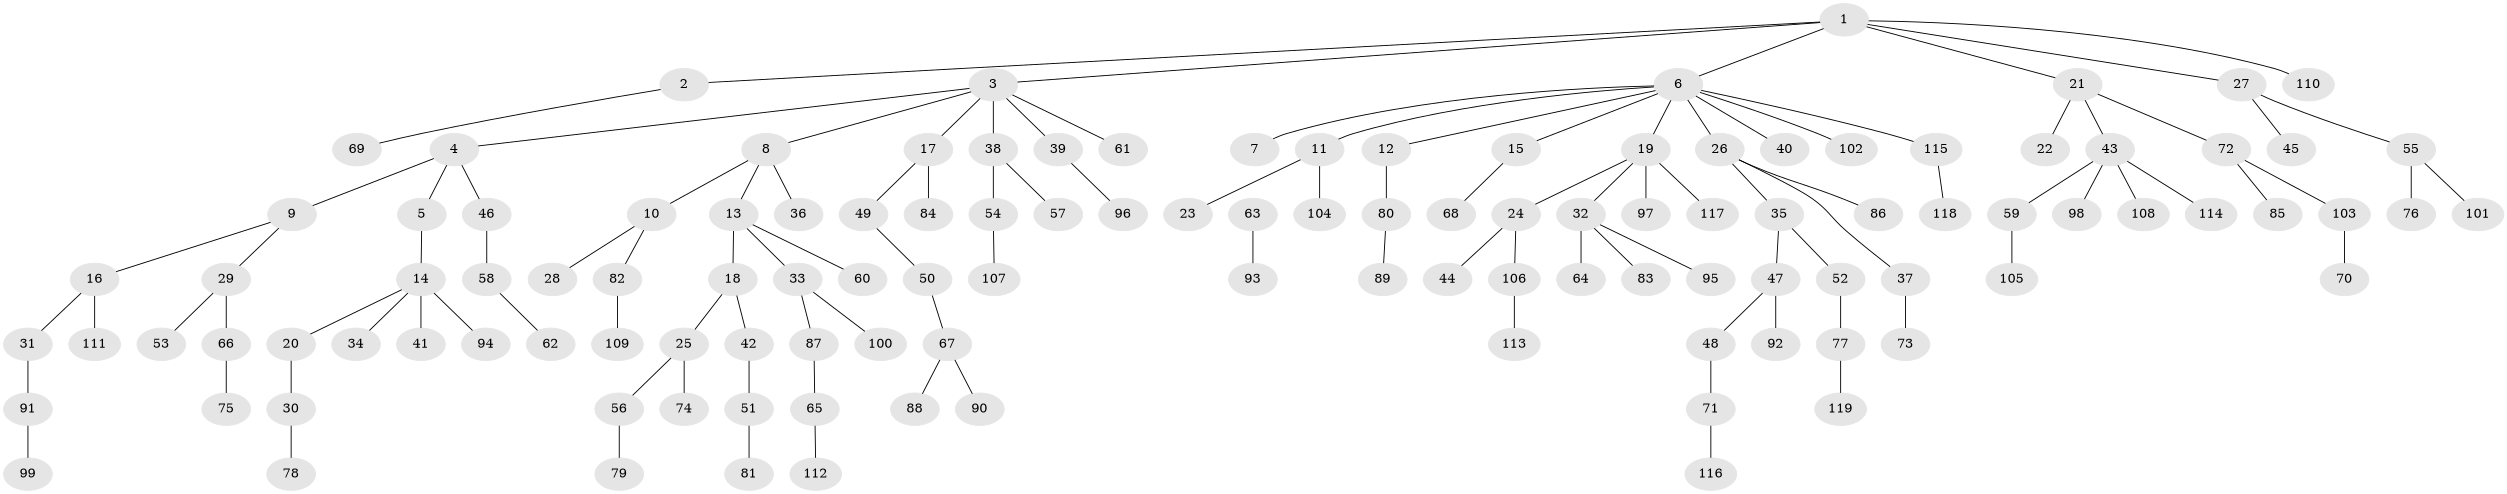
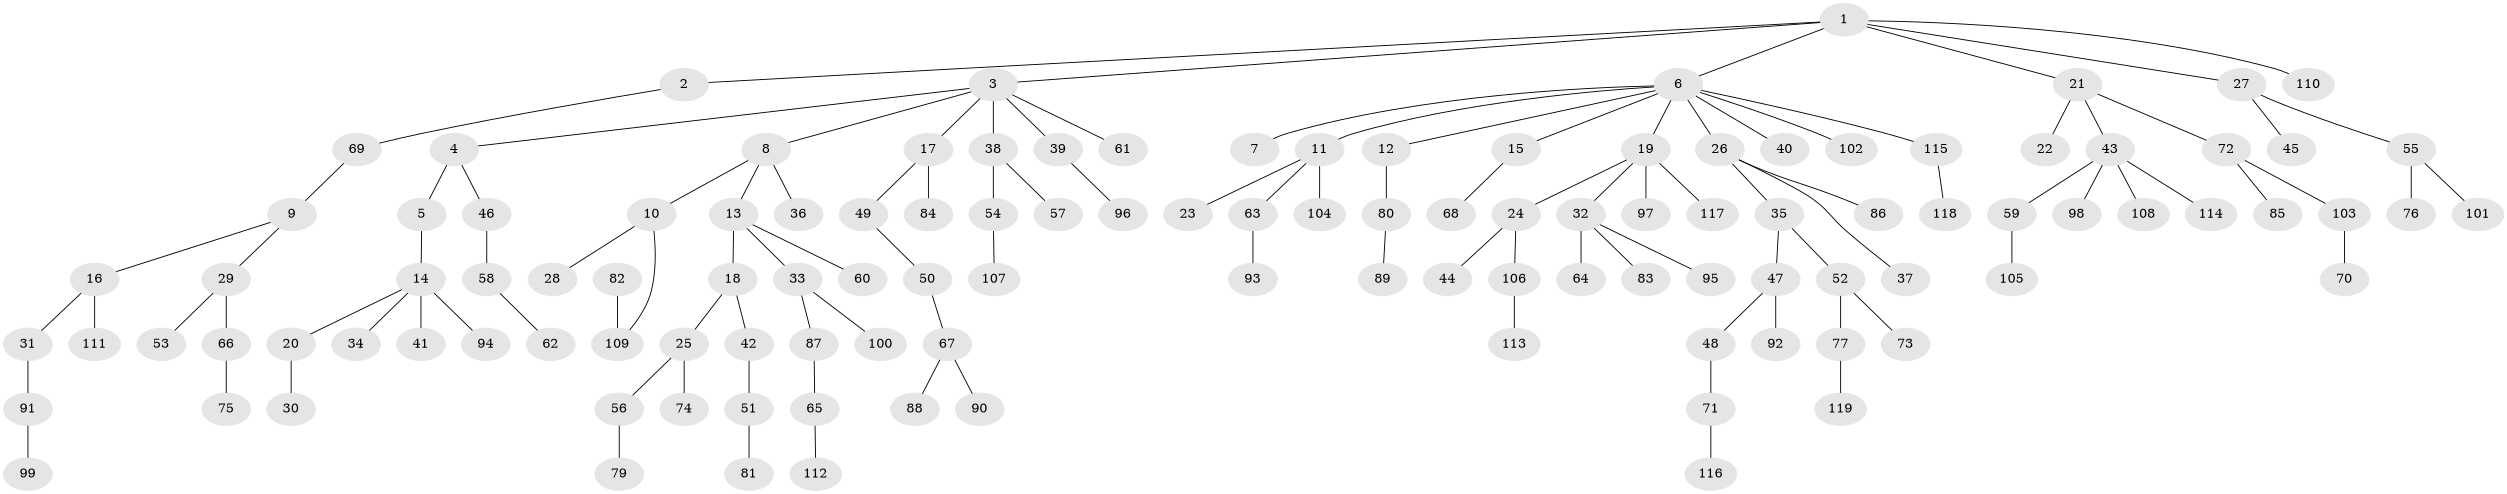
edge "4" -- "9": now "69" -- "9"
edge "11" -- "63": added
edge "10" -- "82": now "10" -- "109"
edge "37" -- "73": now "52" -- "73"
node "78": removed
